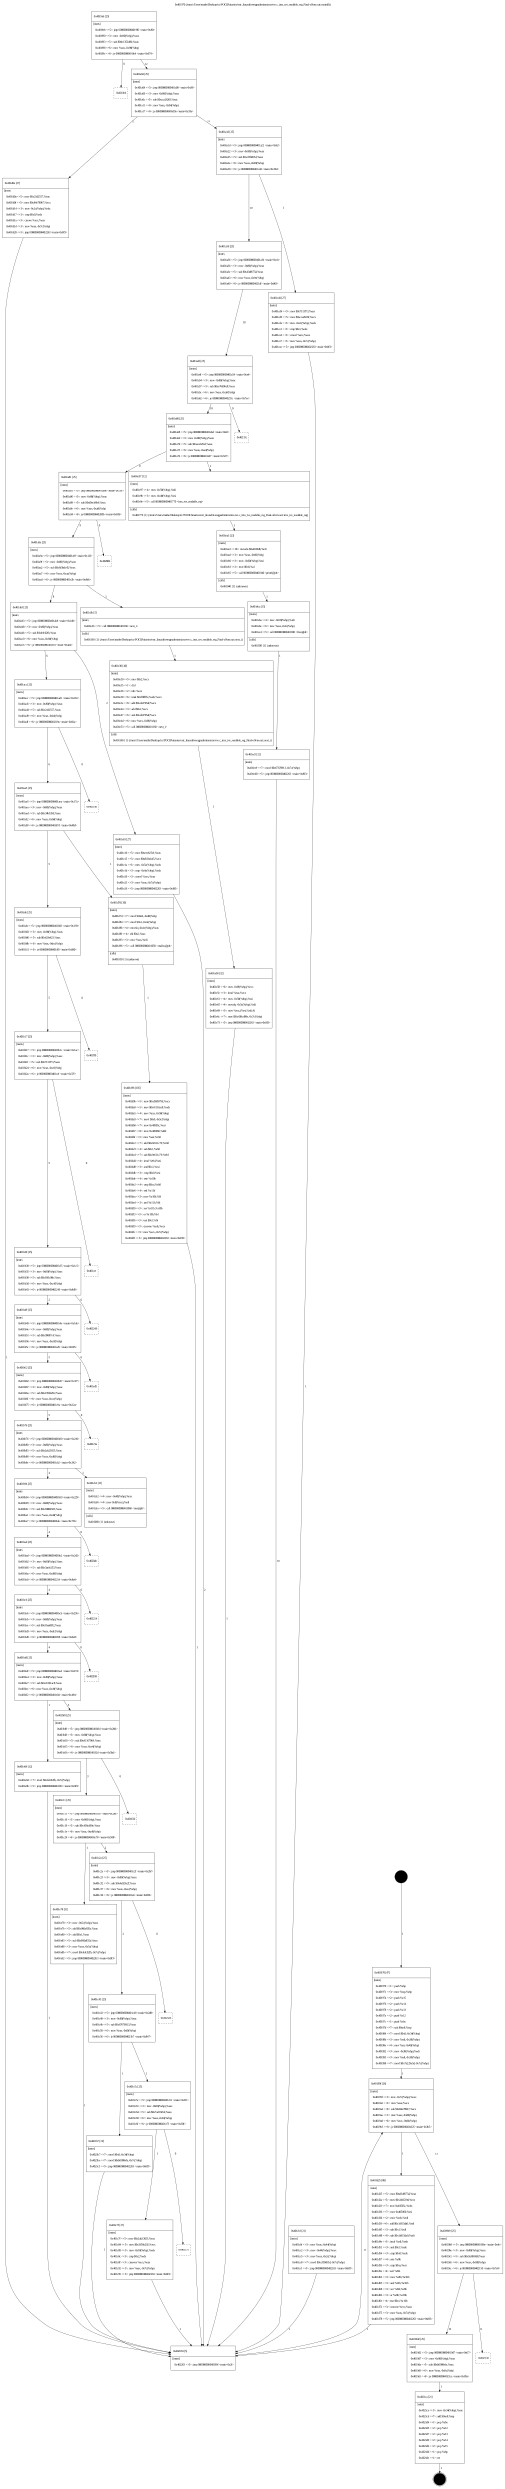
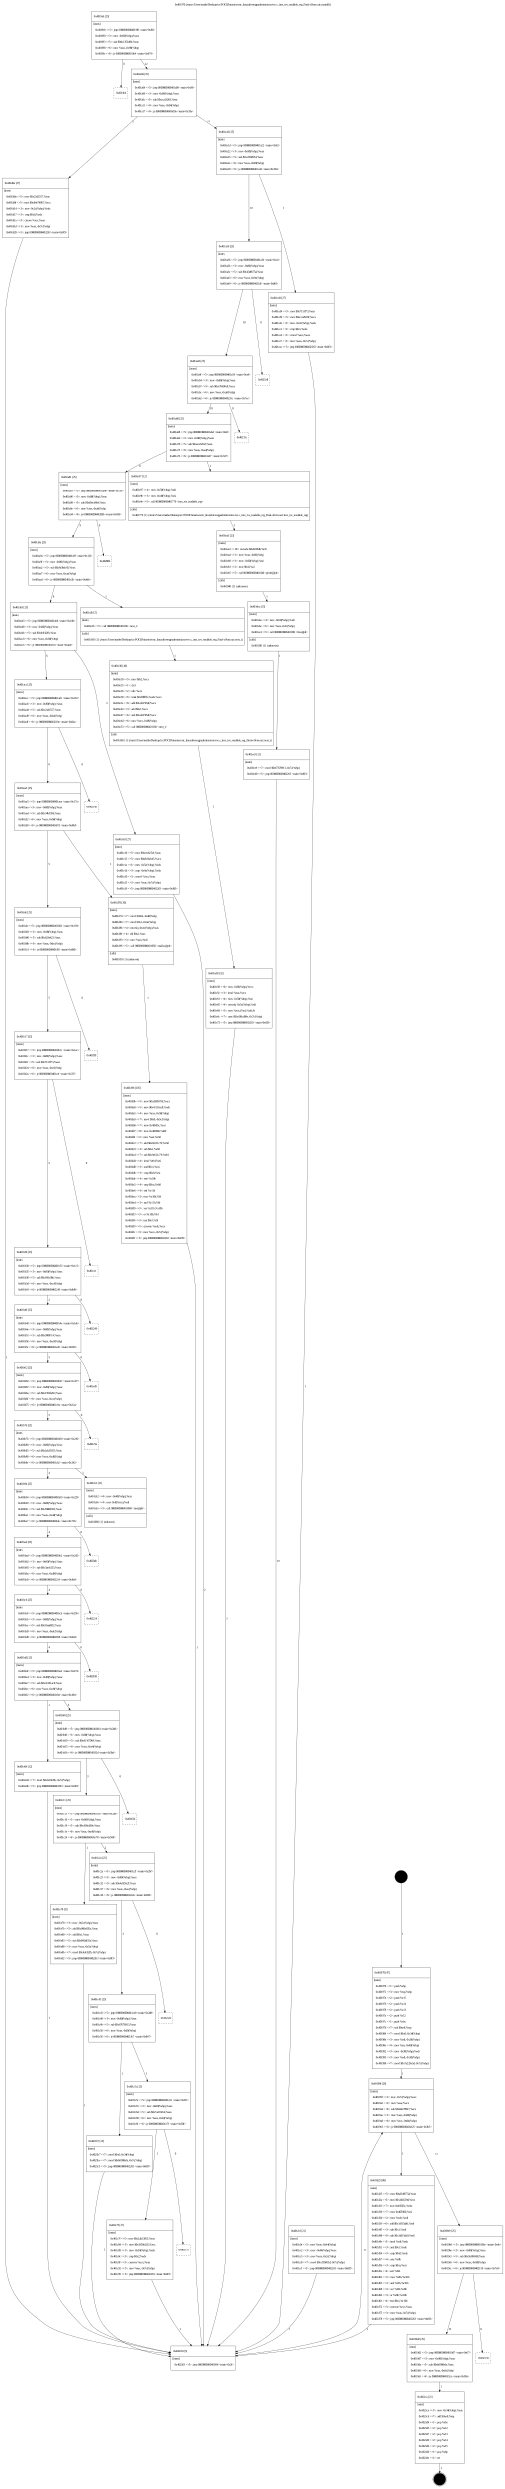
node "0x4021df": added
